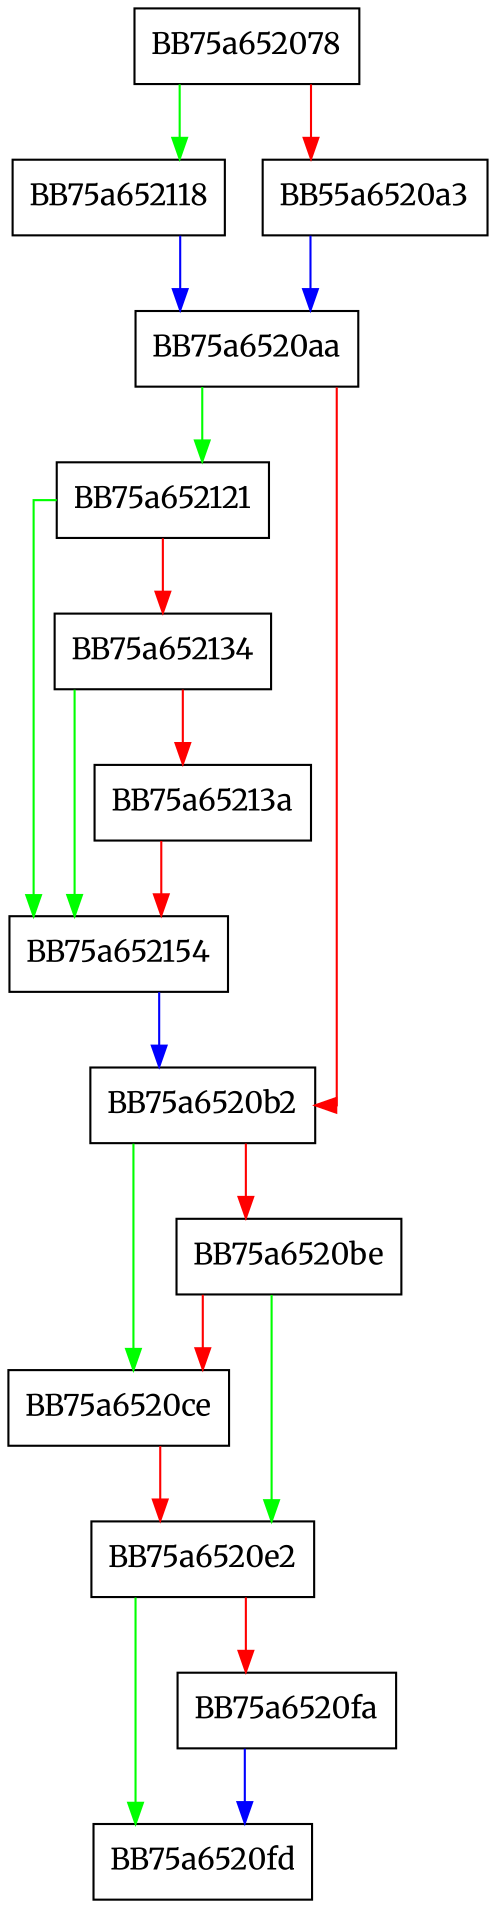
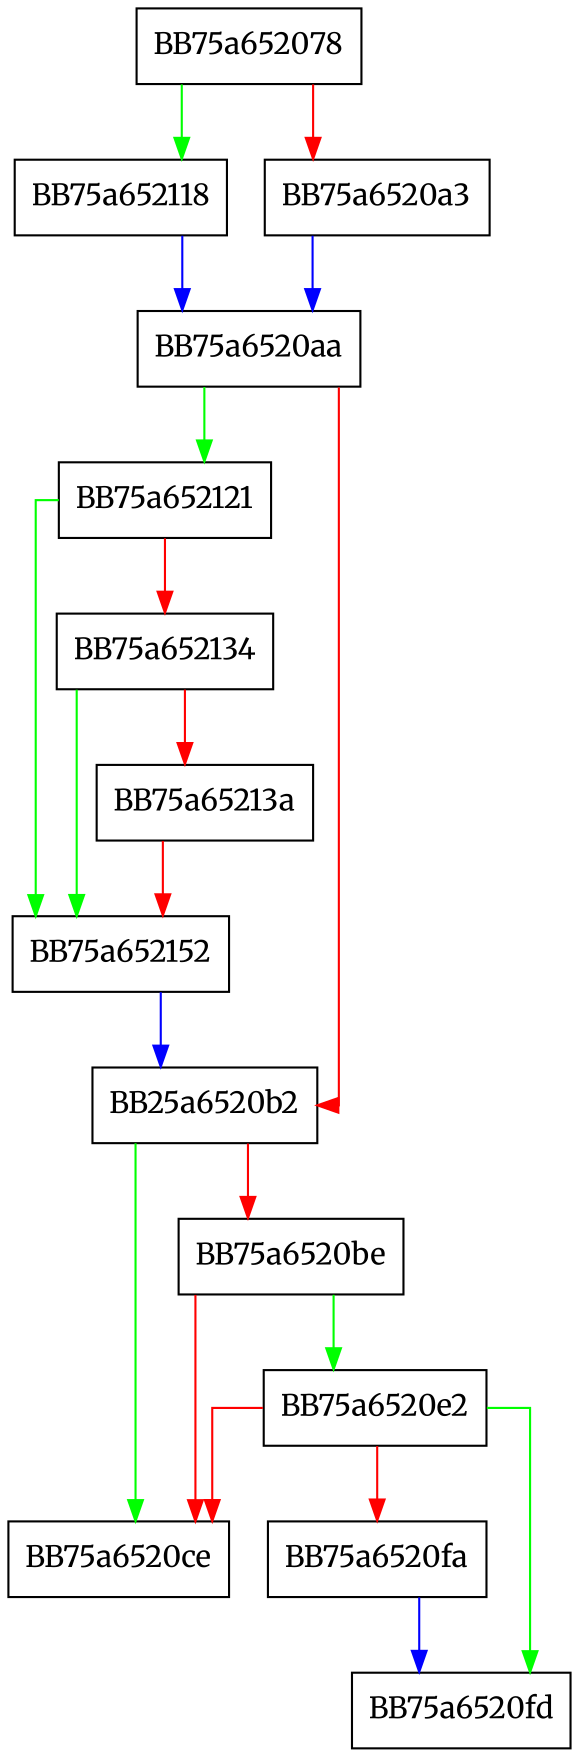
node "BB55a6520a3": label "BB55a6520a3" -> "BB75a6520a3"
node "BB75a652154": label "BB75a652154" -> "BB75a652152"
node "BB75a6520b2": label "BB75a6520b2" -> "BB25a6520b2"
edge "BB75a6520ce" -> "BB75a6520e2": reversed
